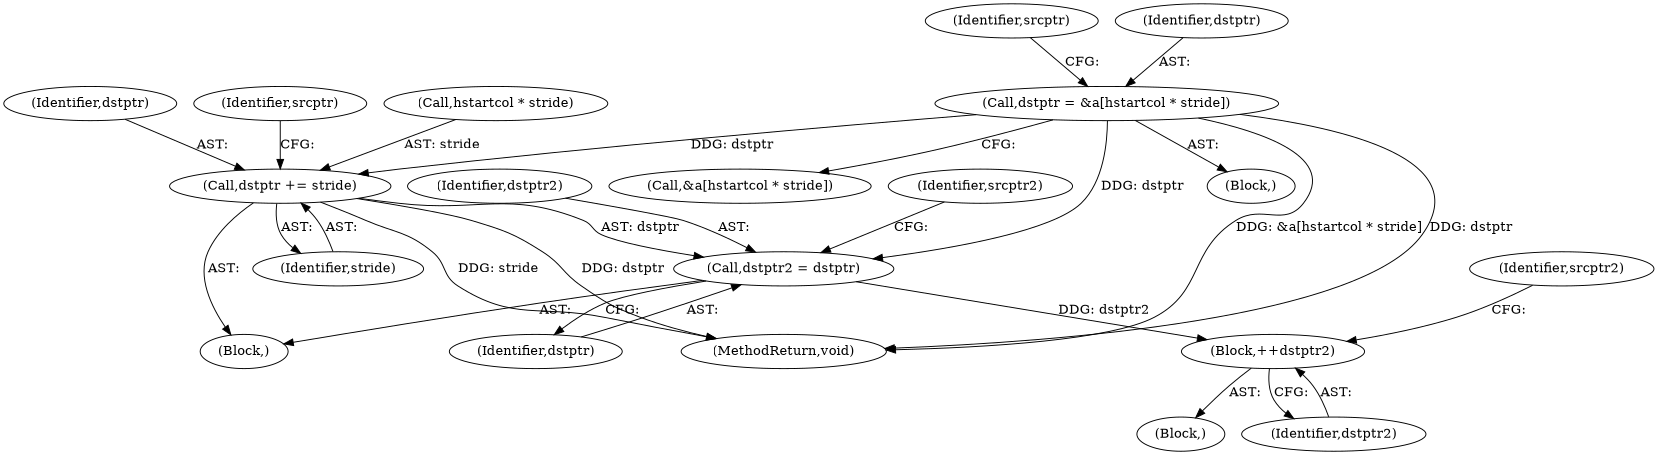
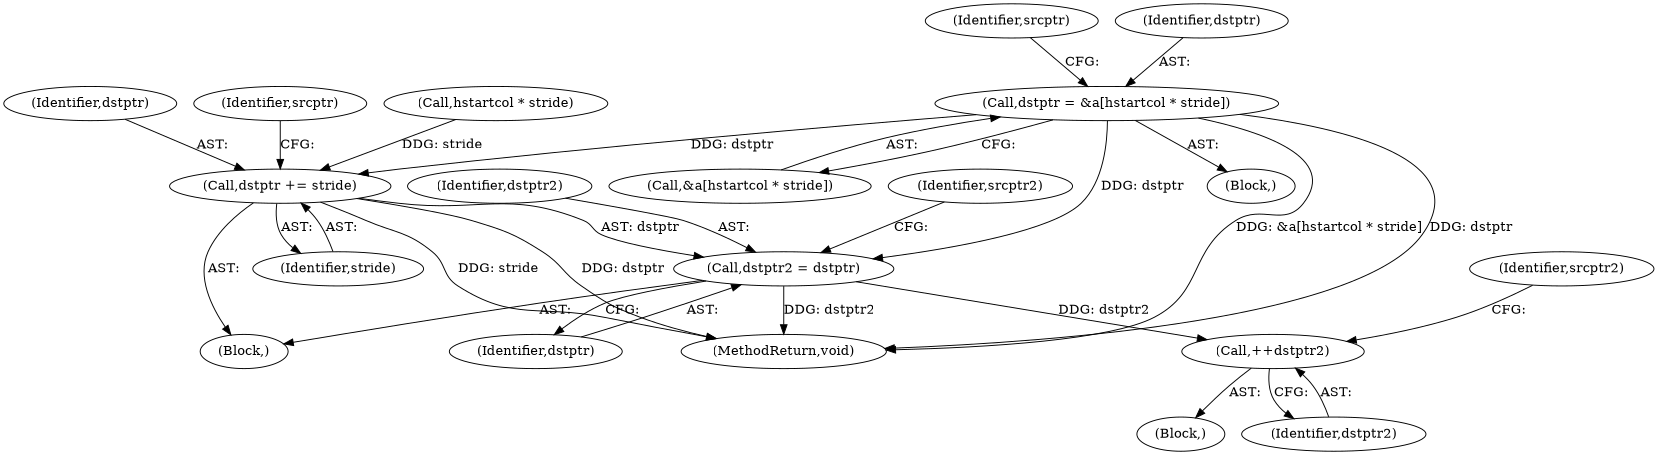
edge "(Call,&a[hstartcol * stride])" -> "(Call,dstptr = &a[hstartcol * stride])": added, label "AST:"
edge "(Call,hstartcol * stride)" -> "(Call,dstptr += stride)": label "AST: stride" -> "DDG: stride"
edge "(Call,dstptr2 = dstptr)" -> "(MethodReturn,void)": added, label "DDG: dstptr2"
node "(Block,++dstptr2)": label "(Block,++dstptr2)" -> "(Call,++dstptr2)"
